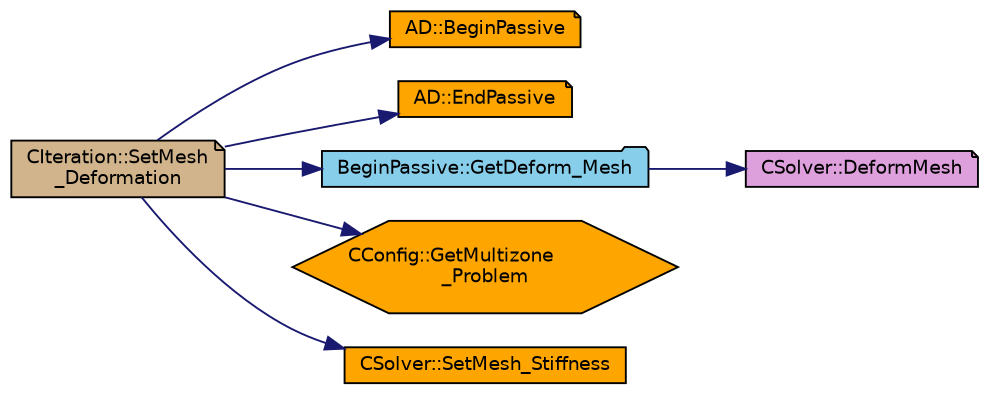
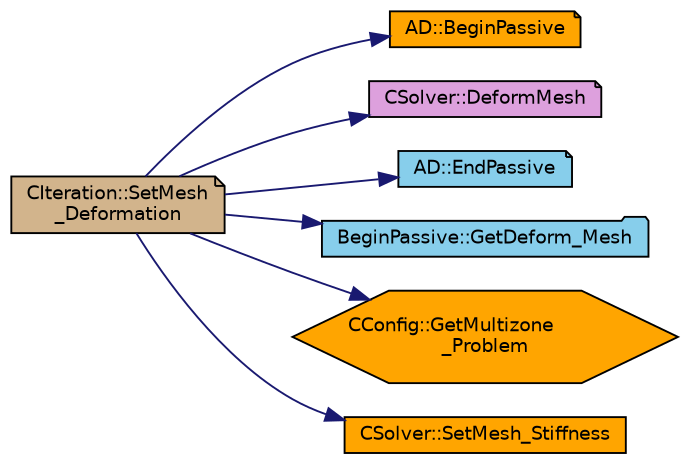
node "AD::EndPassive": fillcolor orange -> skyblue
edge "BeginPassive::GetDeform_Mesh" -> "CSolver::DeformMesh": now "CIteration::SetMesh _Deformation" -> "CSolver::DeformMesh"
